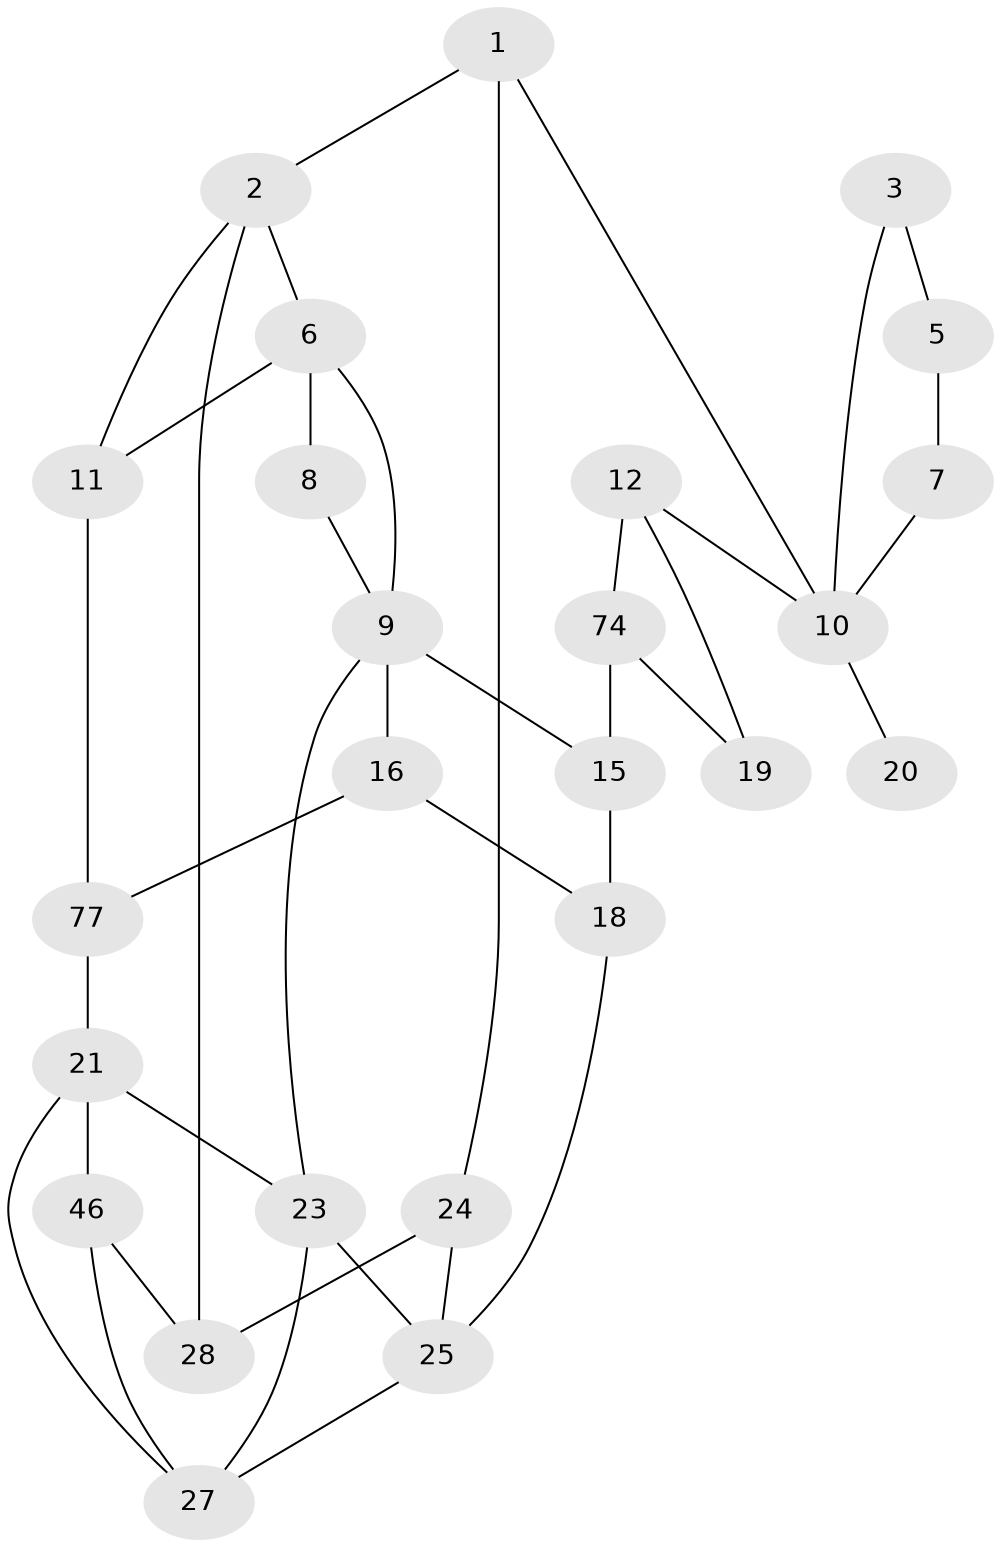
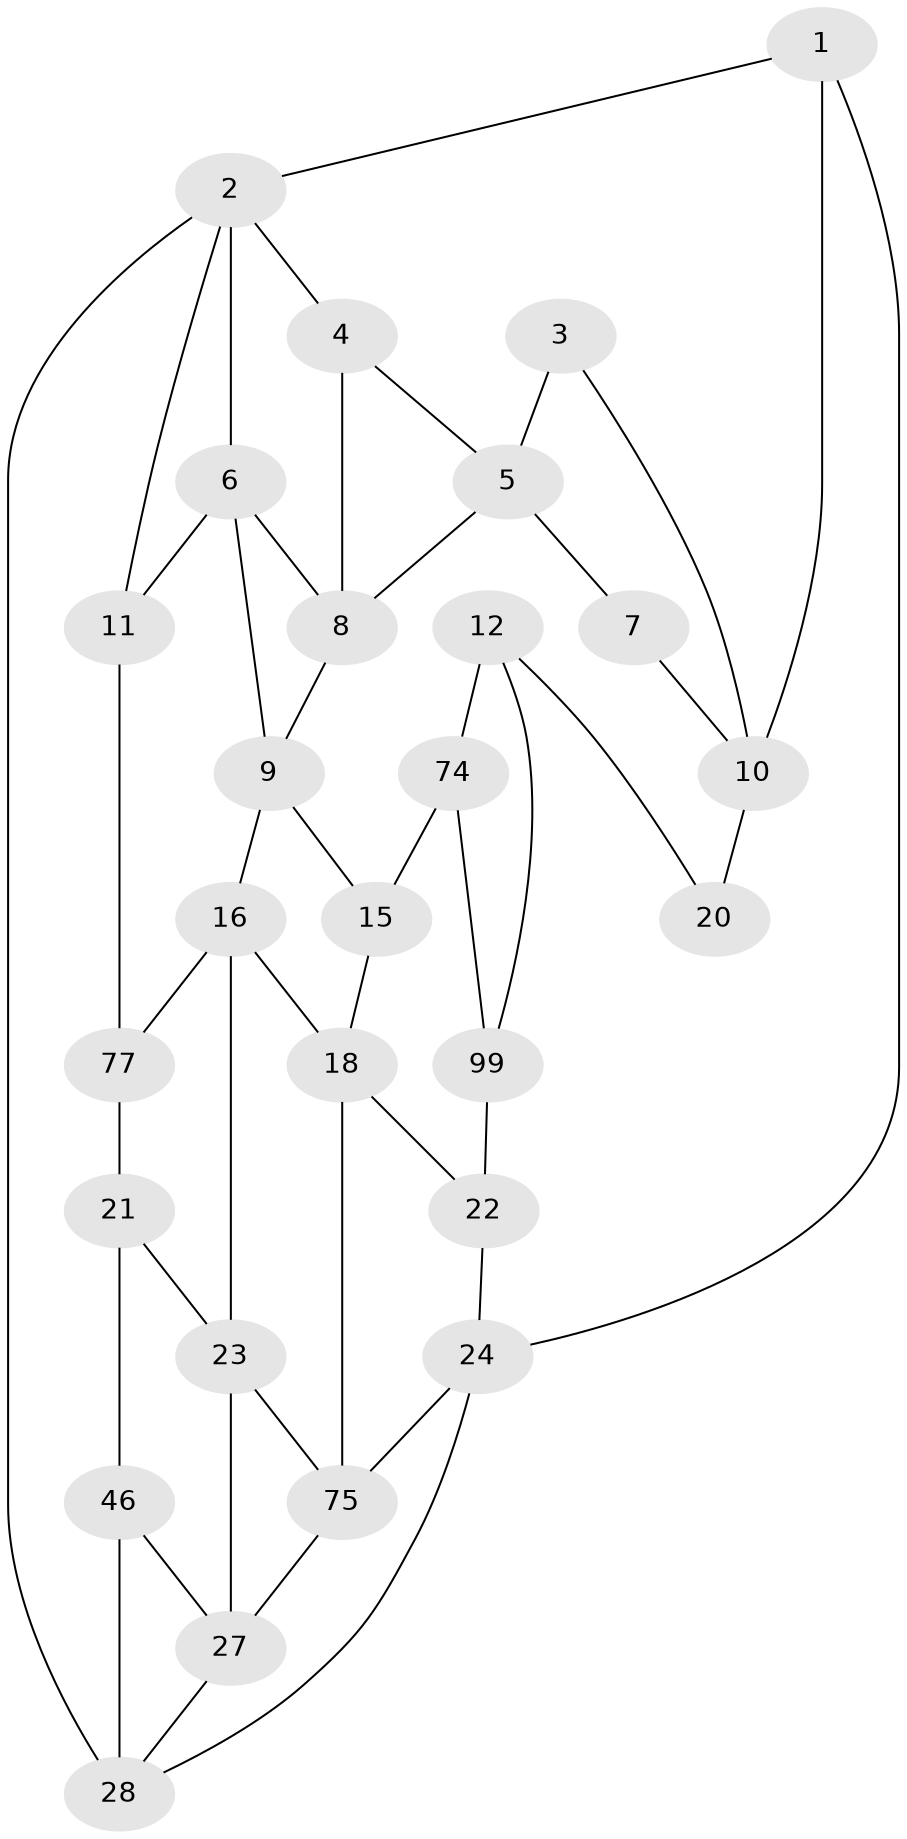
node "4": added
edge "5" -- "8": added
edge "12" -- "10": now "12" -- "20"
node "19": label "19" -> "99"
edge "9" -- "23": now "16" -- "23"
node "22": added
edge "21" -- "27": now "28" -- "27"
node "25": label "25" -> "75"
